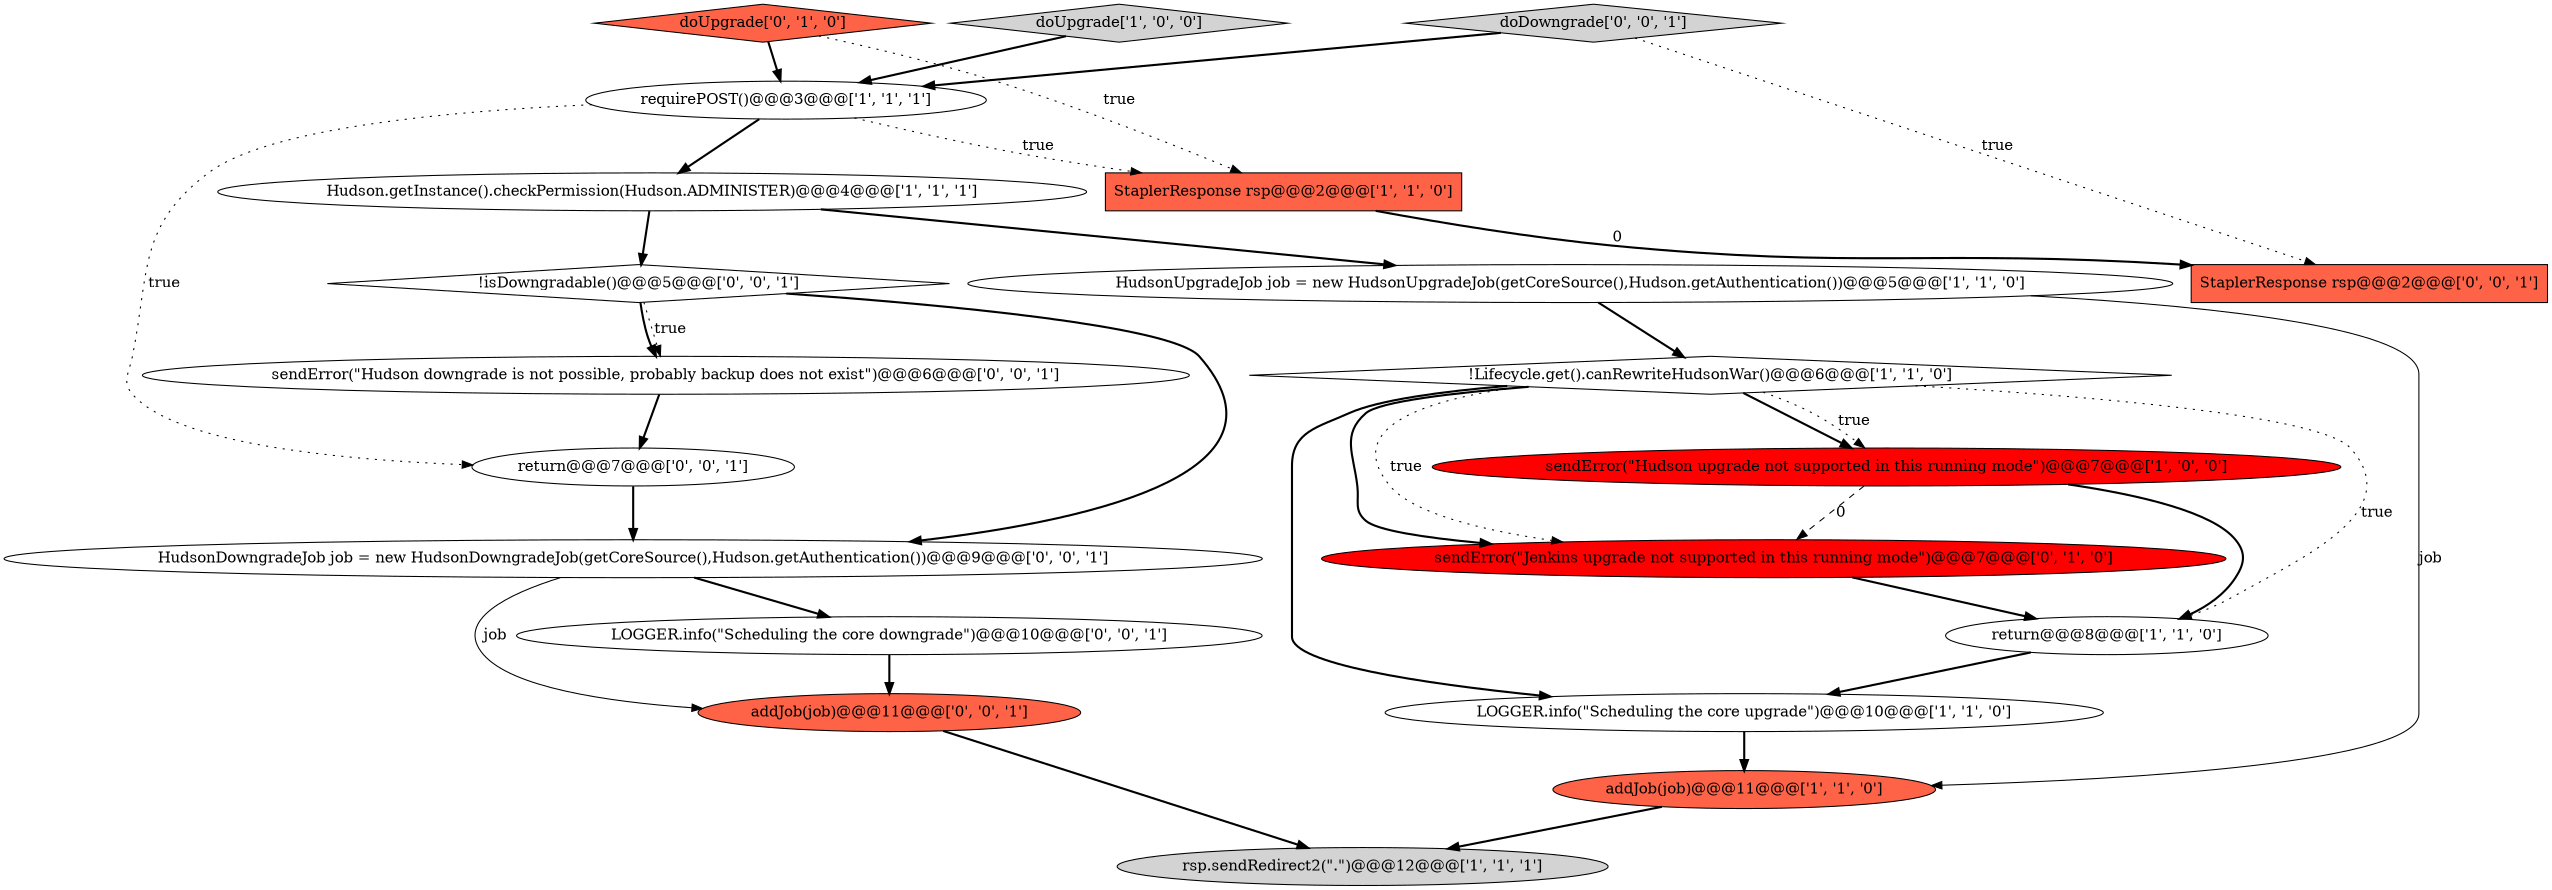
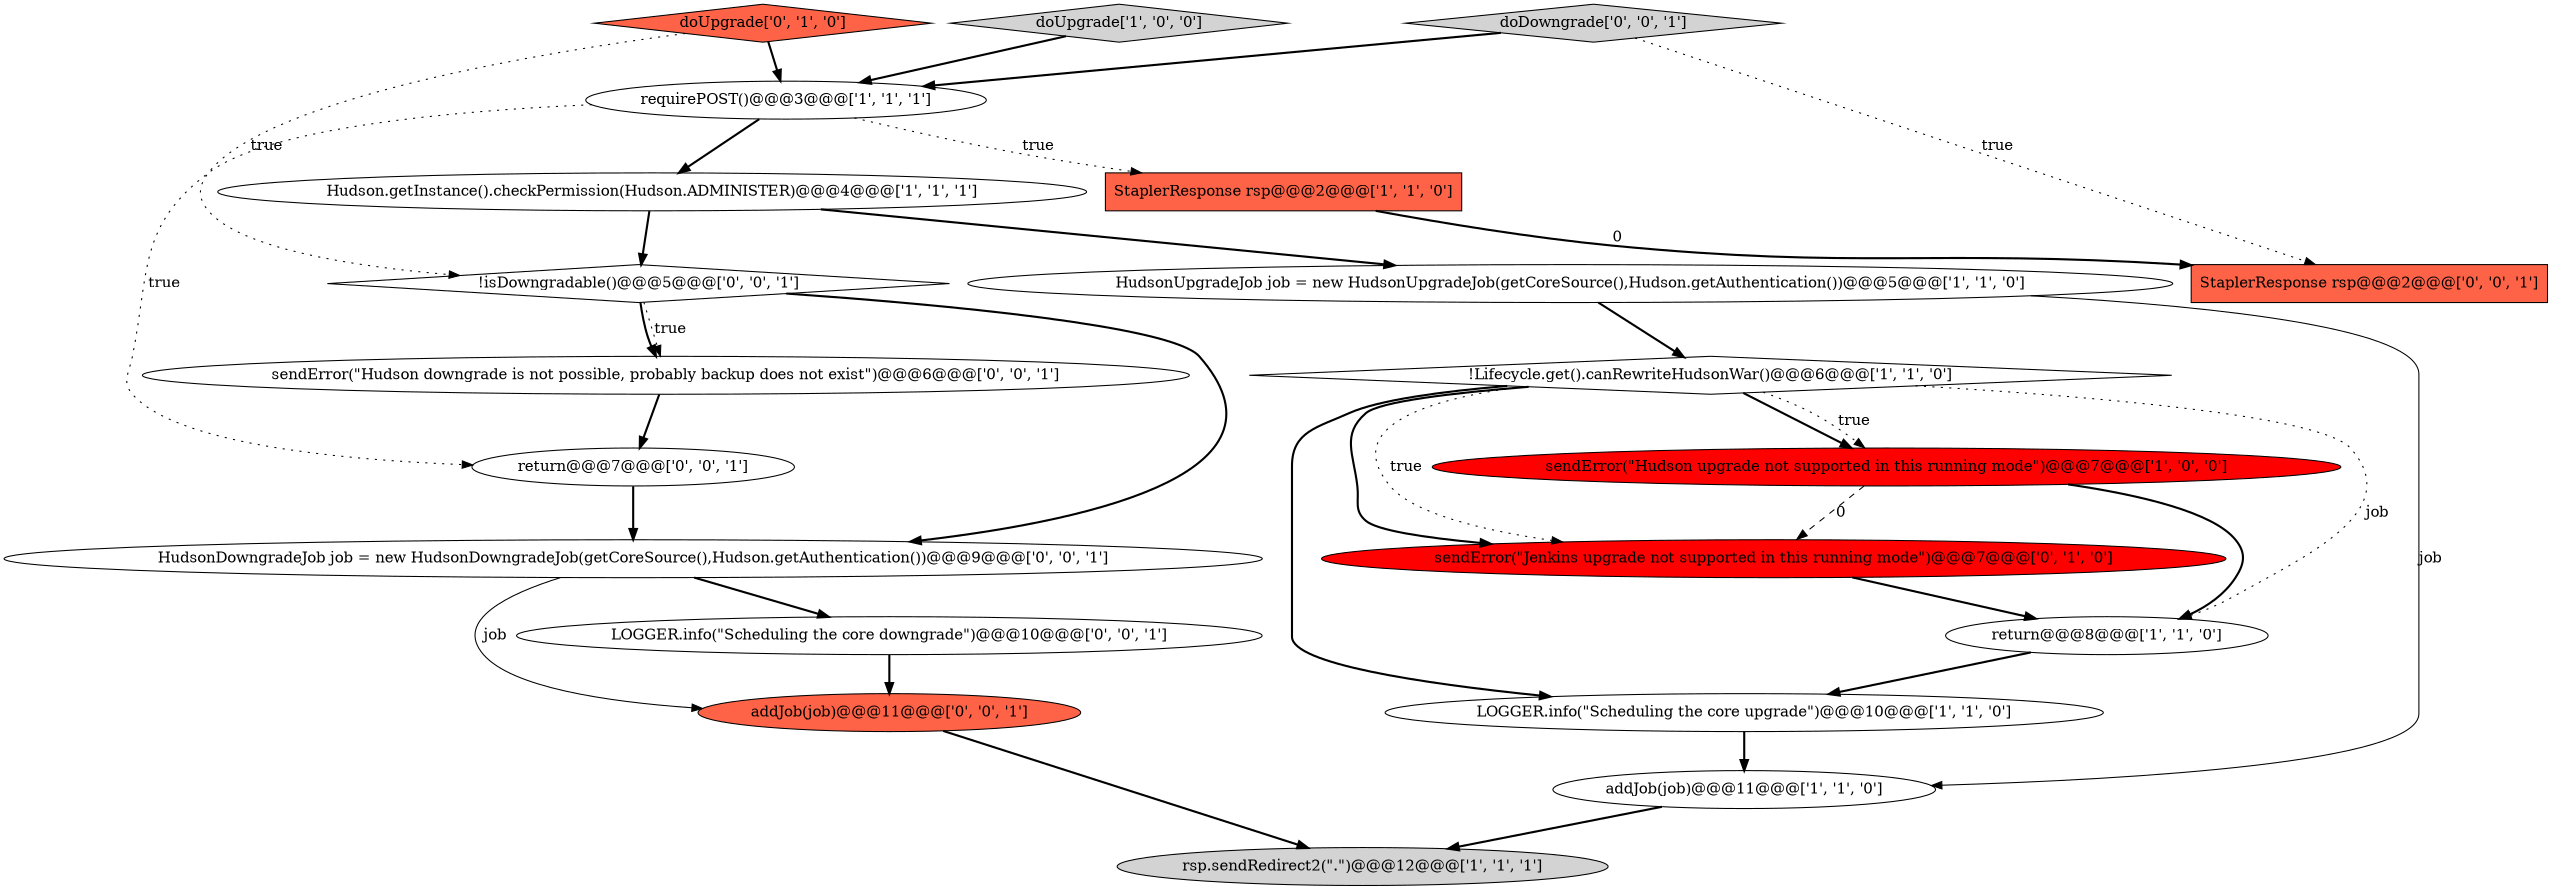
edge "doUpgrade['0', '1', '0']" -> "StaplerResponse rsp@@@2@@@['1', '1', '0']": now "doUpgrade['0', '1', '0']" -> "!isDowngradable()@@@5@@@['0', '0', '1']"
edge "!Lifecycle.get().canRewriteHudsonWar()@@@6@@@['1', '1', '0']" -> "return@@@8@@@['1', '1', '0']": label "true" -> "job"
node "addJob(job)@@@11@@@['1', '1', '0']": fillcolor tomato -> white
